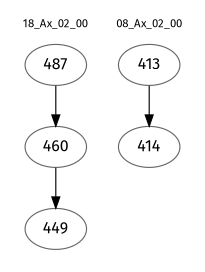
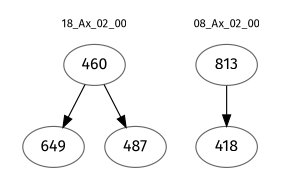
node "413": label "413" -> "813"
edge "487" -> "460": reversed
node "414": label "414" -> "418"
node "449": label "449" -> "649"
